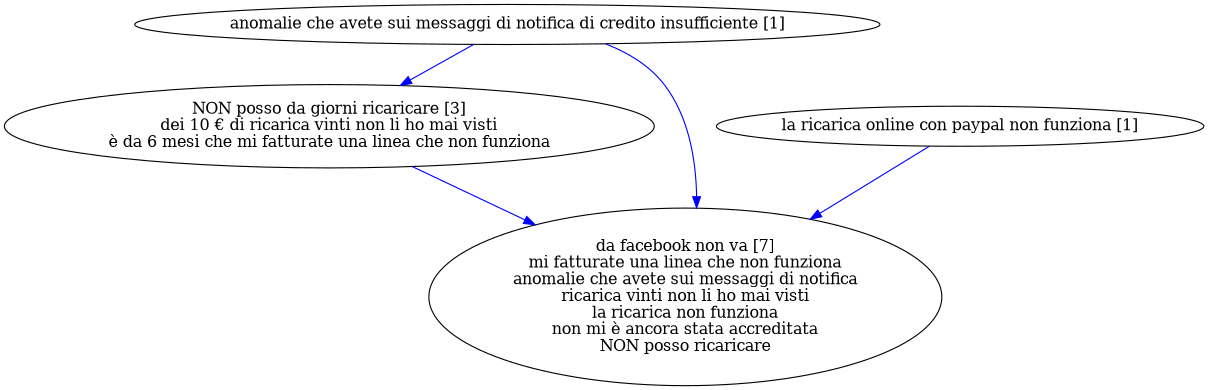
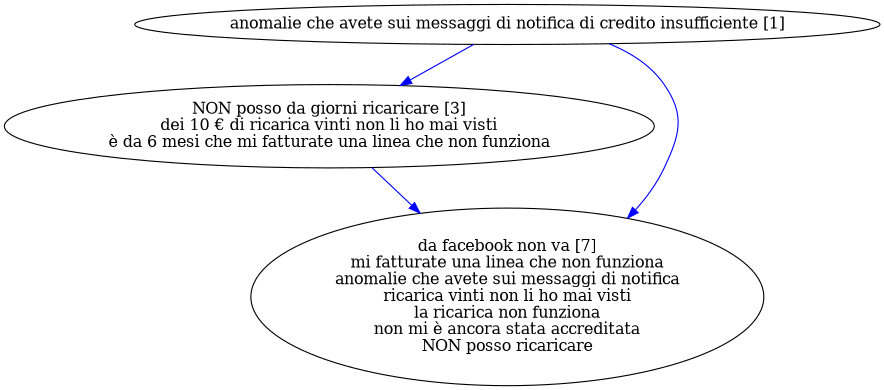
node "la ricarica online con paypal non funziona [1]": removed
